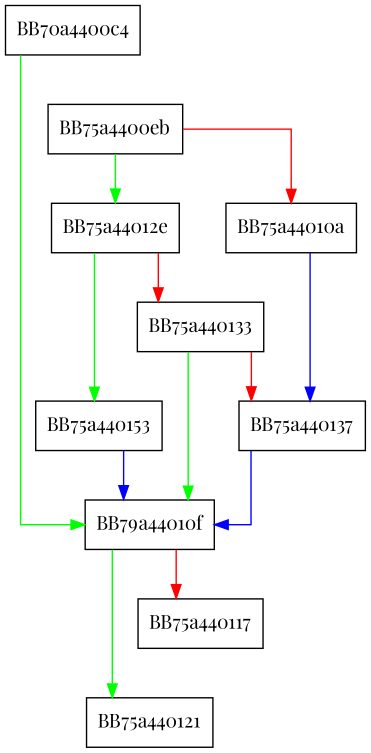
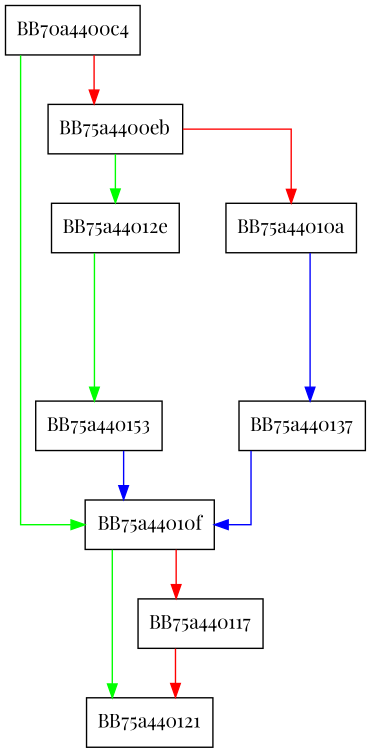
edge "BB70a4400c4" -> "BB75a4400eb": added
node "BB75a440133": removed
node "BB79a44010f": label "BB79a44010f" -> "BB75a44010f"
edge "BB75a440117" -> "BB75a440121": added
